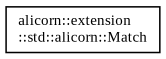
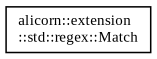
node "alicorn::extension ::std::alicorn::Match": label "alicorn::extension ::std::alicorn::Match" -> "alicorn::extension ::std::regex::Match"
